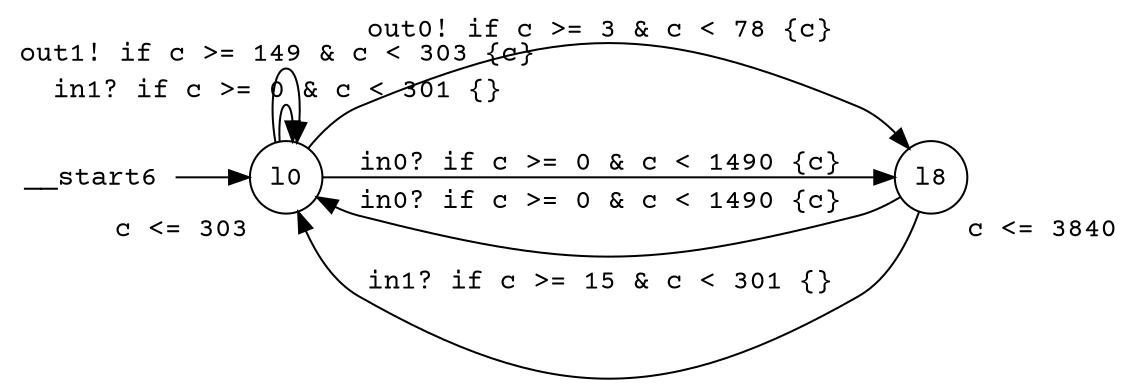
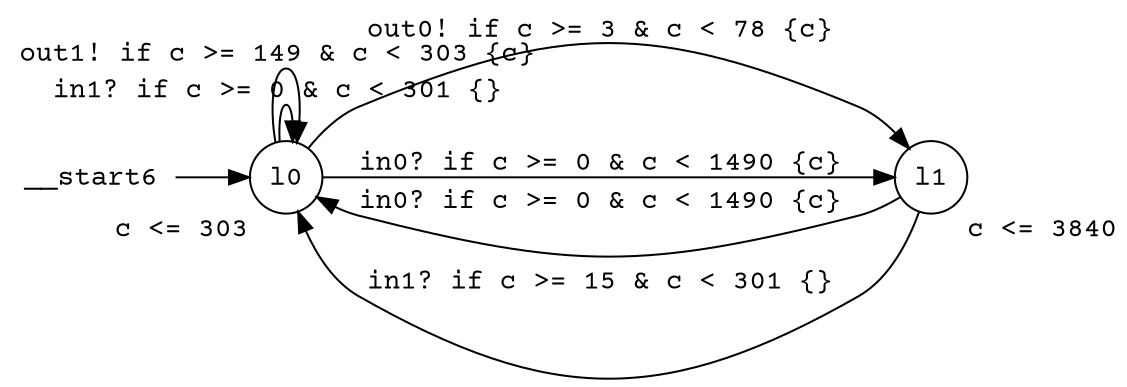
node "l8 c <= 3840": label "l8 c <= 3840" -> "l1 c <= 3840"
